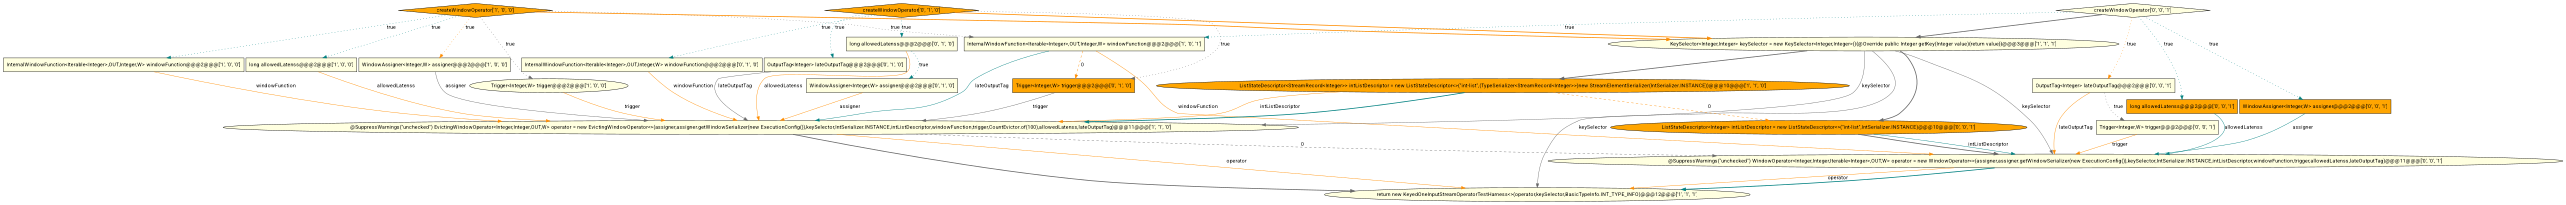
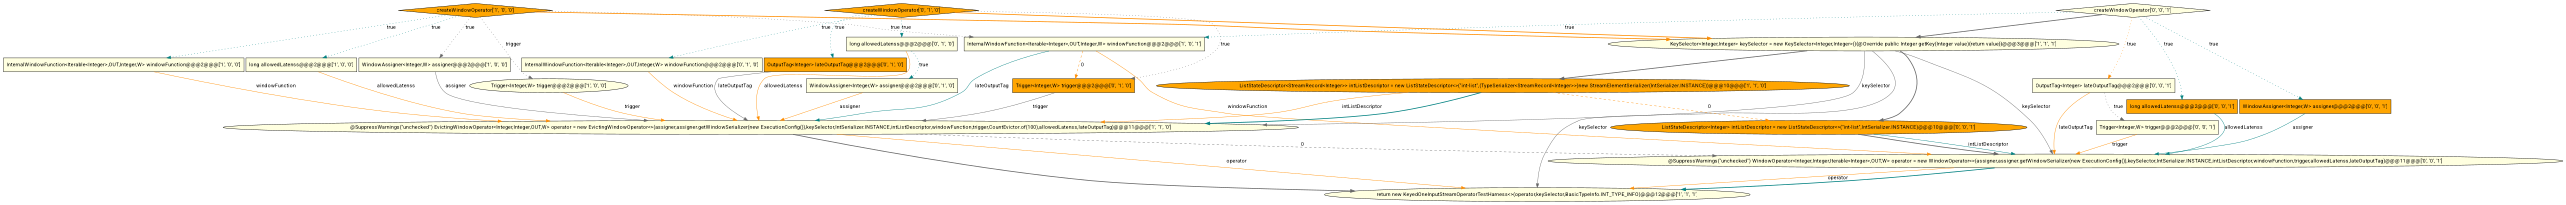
edge "createWindowOperator['1', '0', '0']" -> "WindowAssigner<Integer,W> assigner@@@2@@@['1', '0', '0']": color darkorange -> gray40
edge "createWindowOperator['1', '0', '0']" -> "Trigger<Integer,W> trigger@@@2@@@['1', '0', '0']": label "true" -> "trigger"
node "OutputTag<Integer> lateOutputTag@@@2@@@['0', '1', '0']": fillcolor lightyellow -> orange
